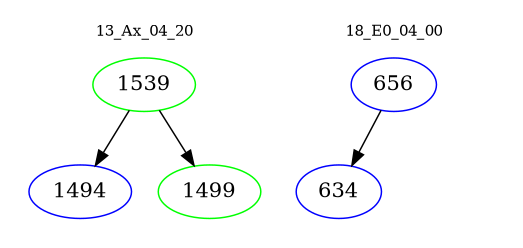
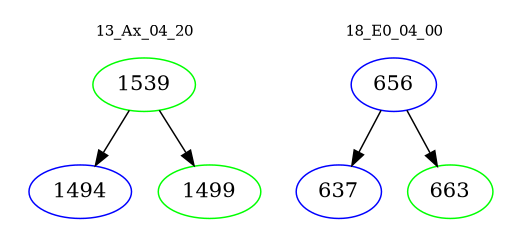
node "634": label "634" -> "637"
node "663": added
